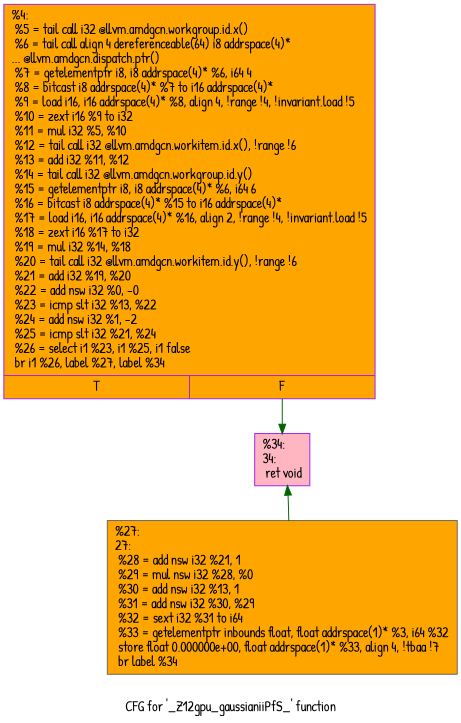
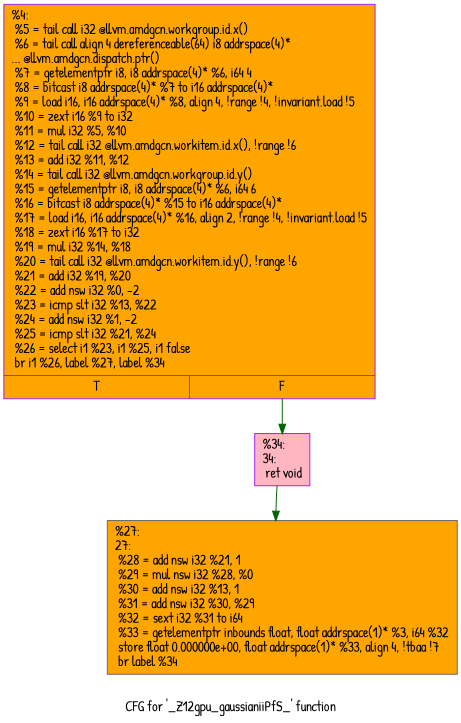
node "%4:": text "%22 = add nsw i32 %0, -0" -> "%22 = add nsw i32 %0, -2"
edge "%27:" -> "%34:": reversed
